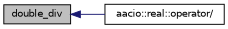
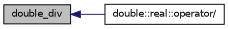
node "aacio::real::operator/": label "aacio::real::operator/" -> "double::real::operator/"
